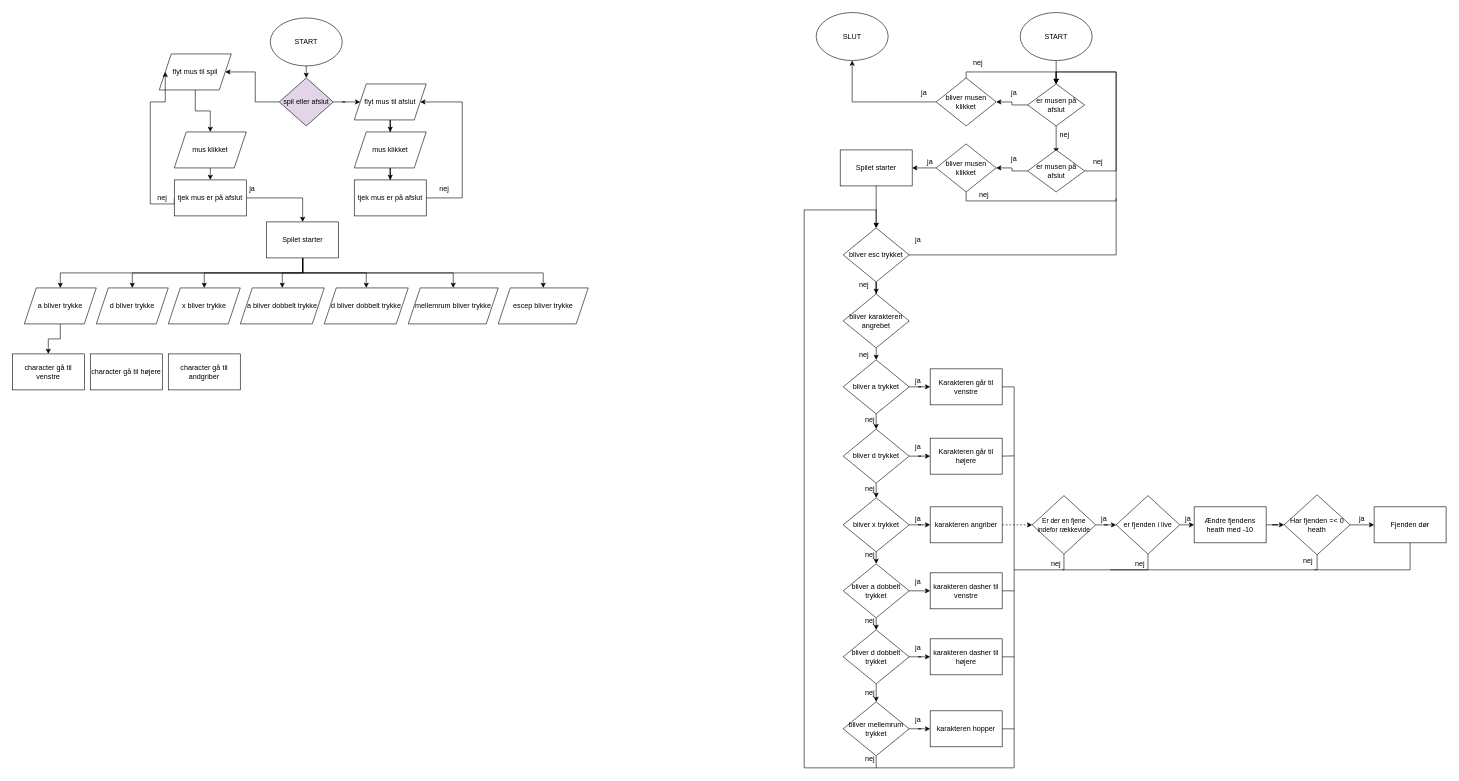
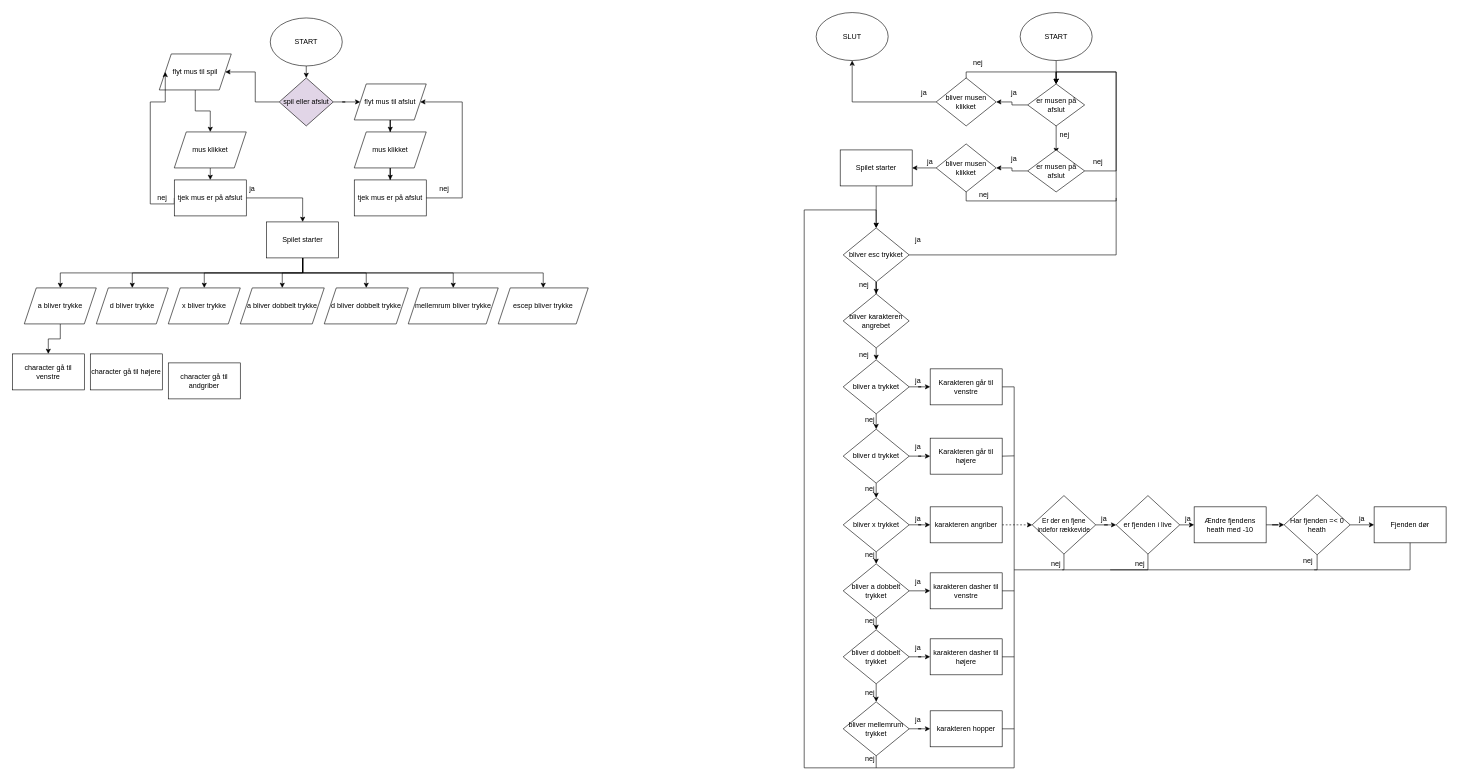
node "character gå til andgriber": moved (204, 372) -> (204, 381)
